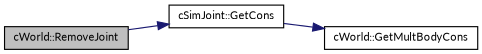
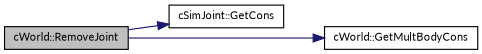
edge "cSimJoint::GetCons" -> "cWorld::GetMultBodyCons": now "cWorld::RemoveJoint" -> "cWorld::GetMultBodyCons"
